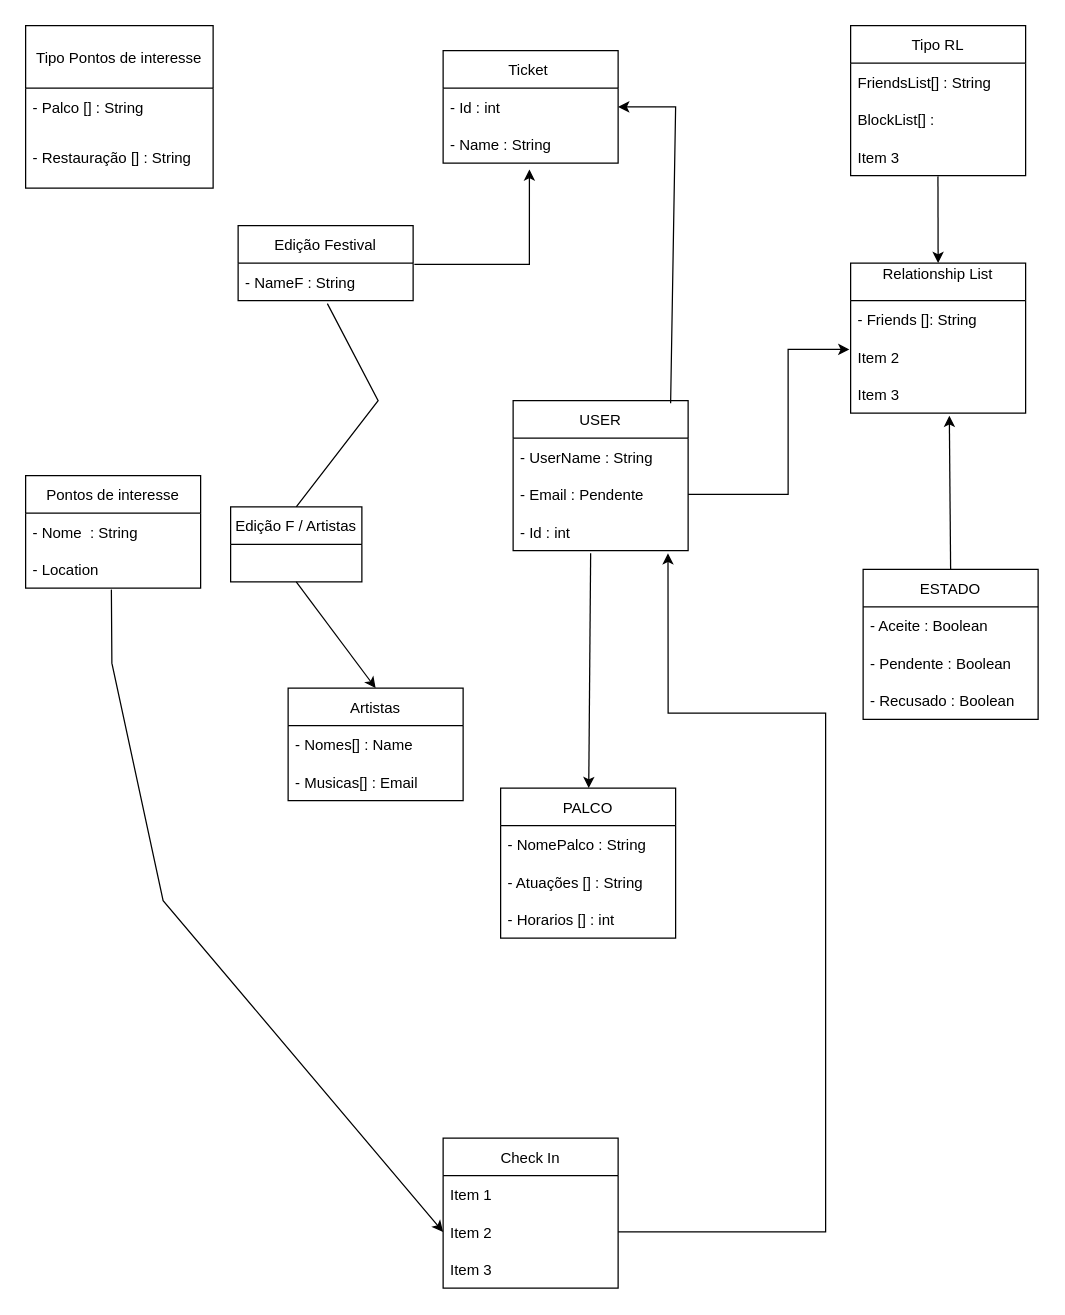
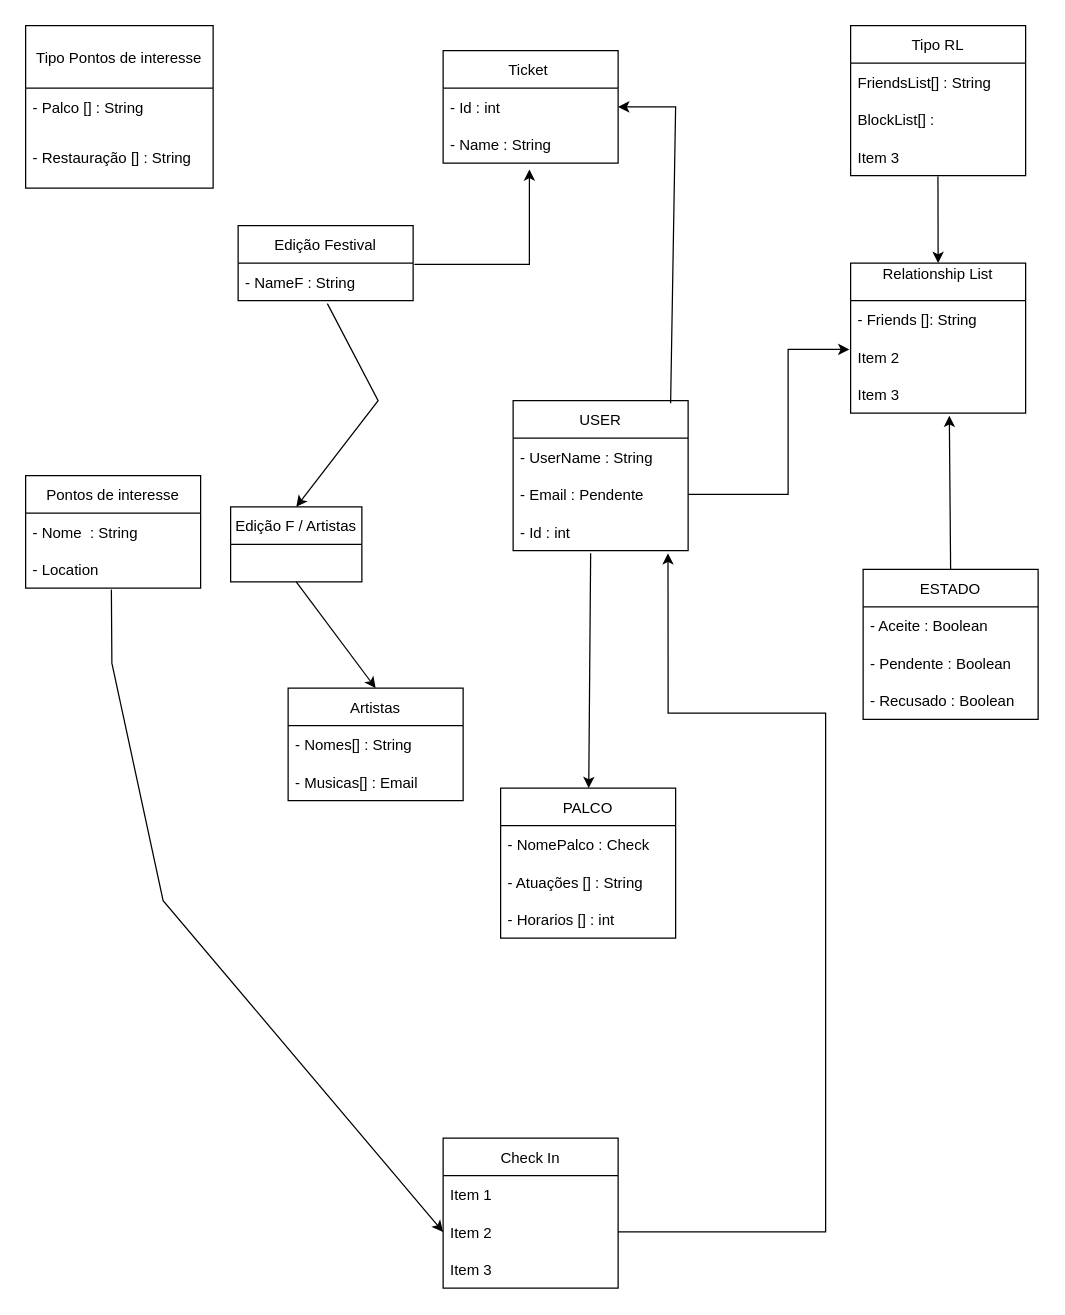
edge "- NameF : String" -- "Edição F / Artistas": arrowhead none -> classic
node "- Nomes[] : Name": label "- Nomes[] : Name" -> "- Nomes[] : String"
node "- NomePalco : String": label "- NomePalco : String" -> "- NomePalco : Check"
